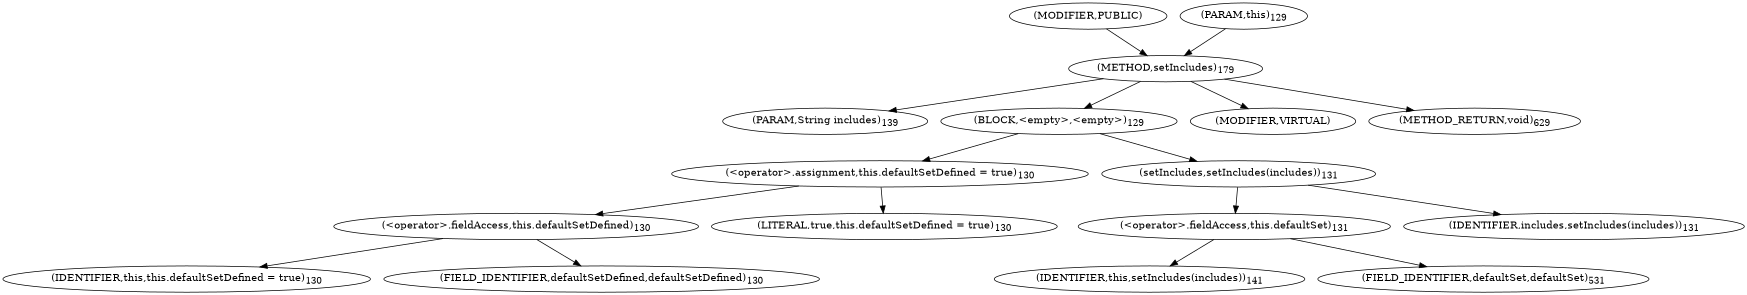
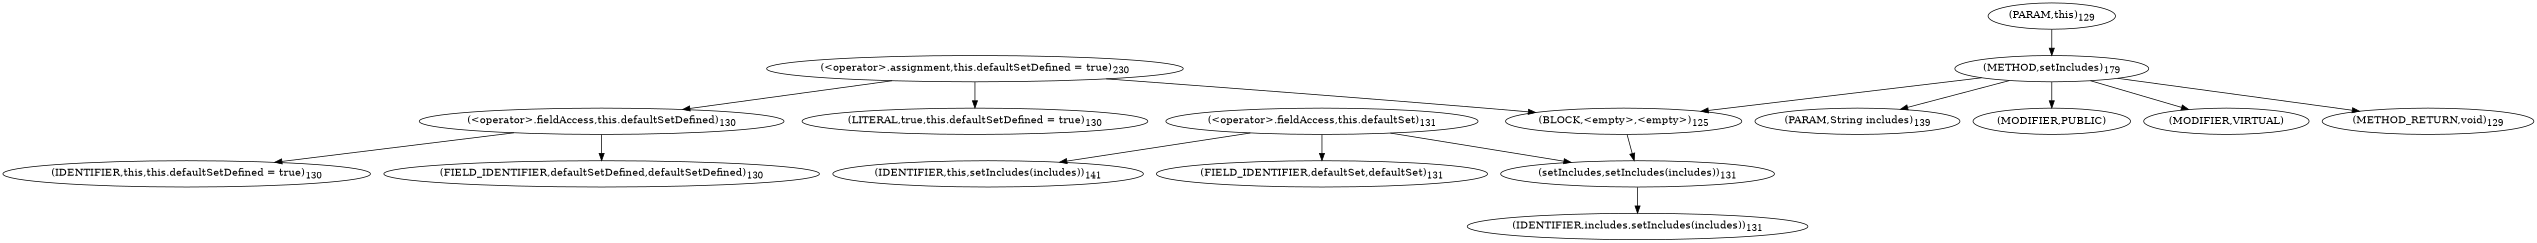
edge "(MODIFIER,PUBLIC)" -> "(METHOD,setIncludes)": reversed
node "(BLOCK,<empty>,<empty>)": text "129" -> "125"
node "(METHOD_RETURN,void)": text "629" -> "129"
edge "(BLOCK,<empty>,<empty>)" -> "(<operator>.assignment,this.defaultSetDefined = true)": reversed
node "(<operator>.assignment,this.defaultSetDefined = true)": text "130" -> "230"
edge "(setIncludes,setIncludes(includes))" -> "(<operator>.fieldAccess,this.defaultSet)": reversed
node "(FIELD_IDENTIFIER,defaultSet,defaultSet)": text "531" -> "131"
